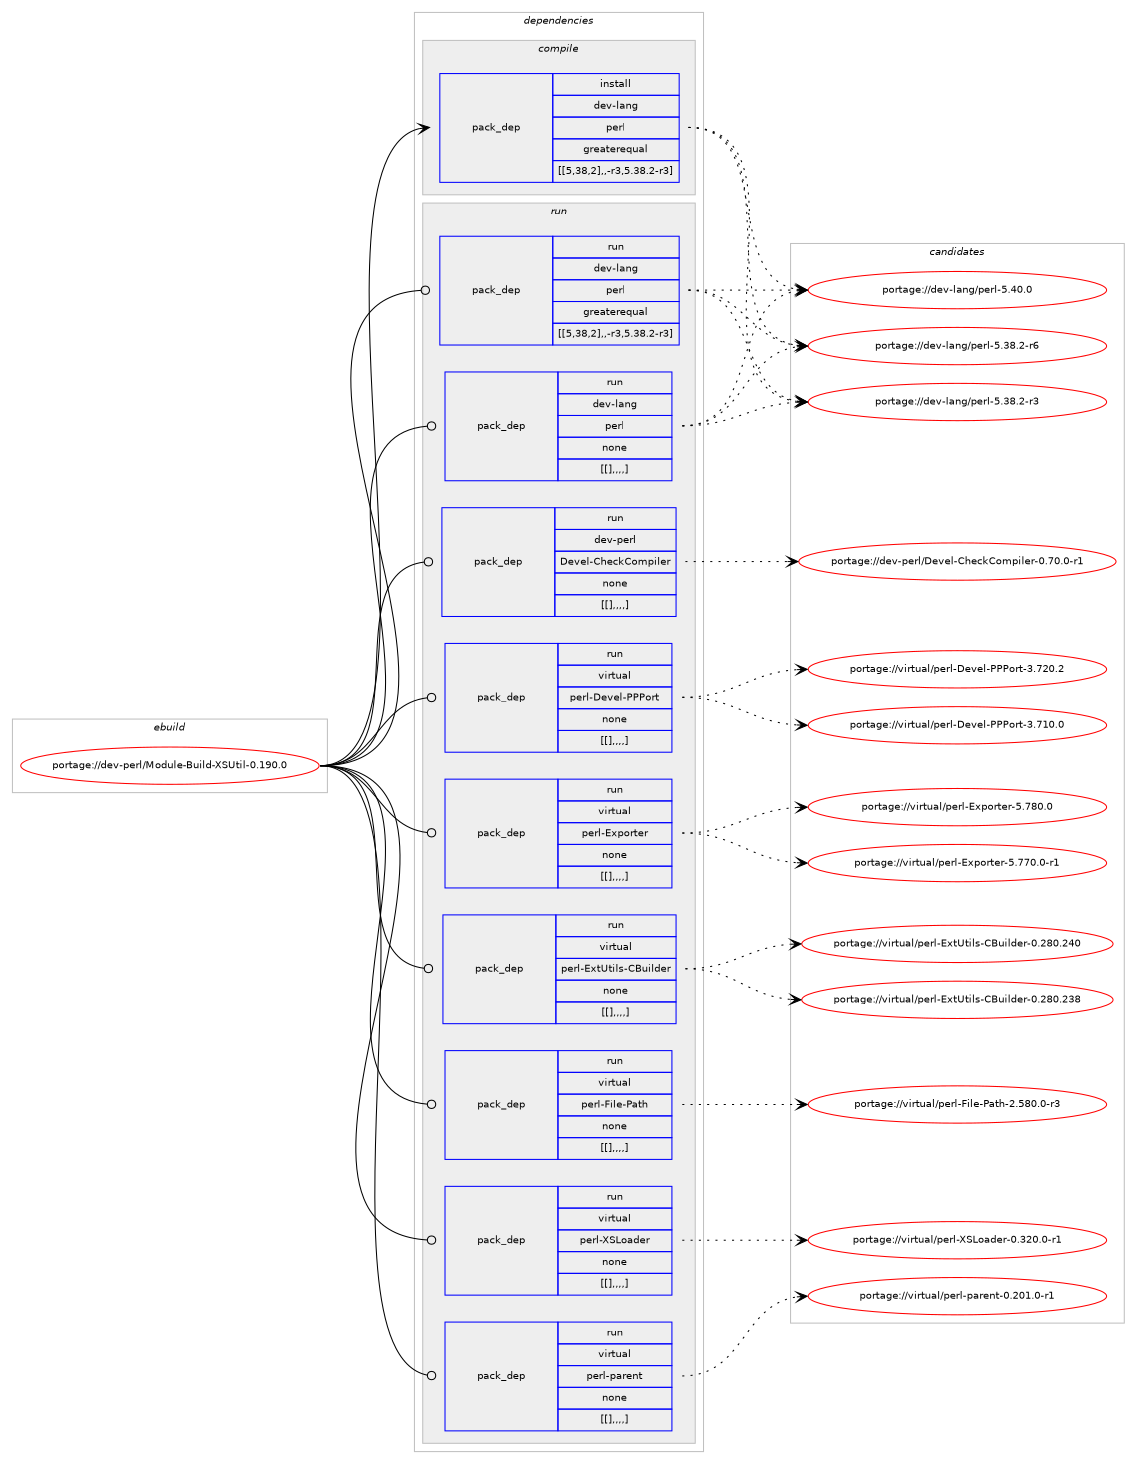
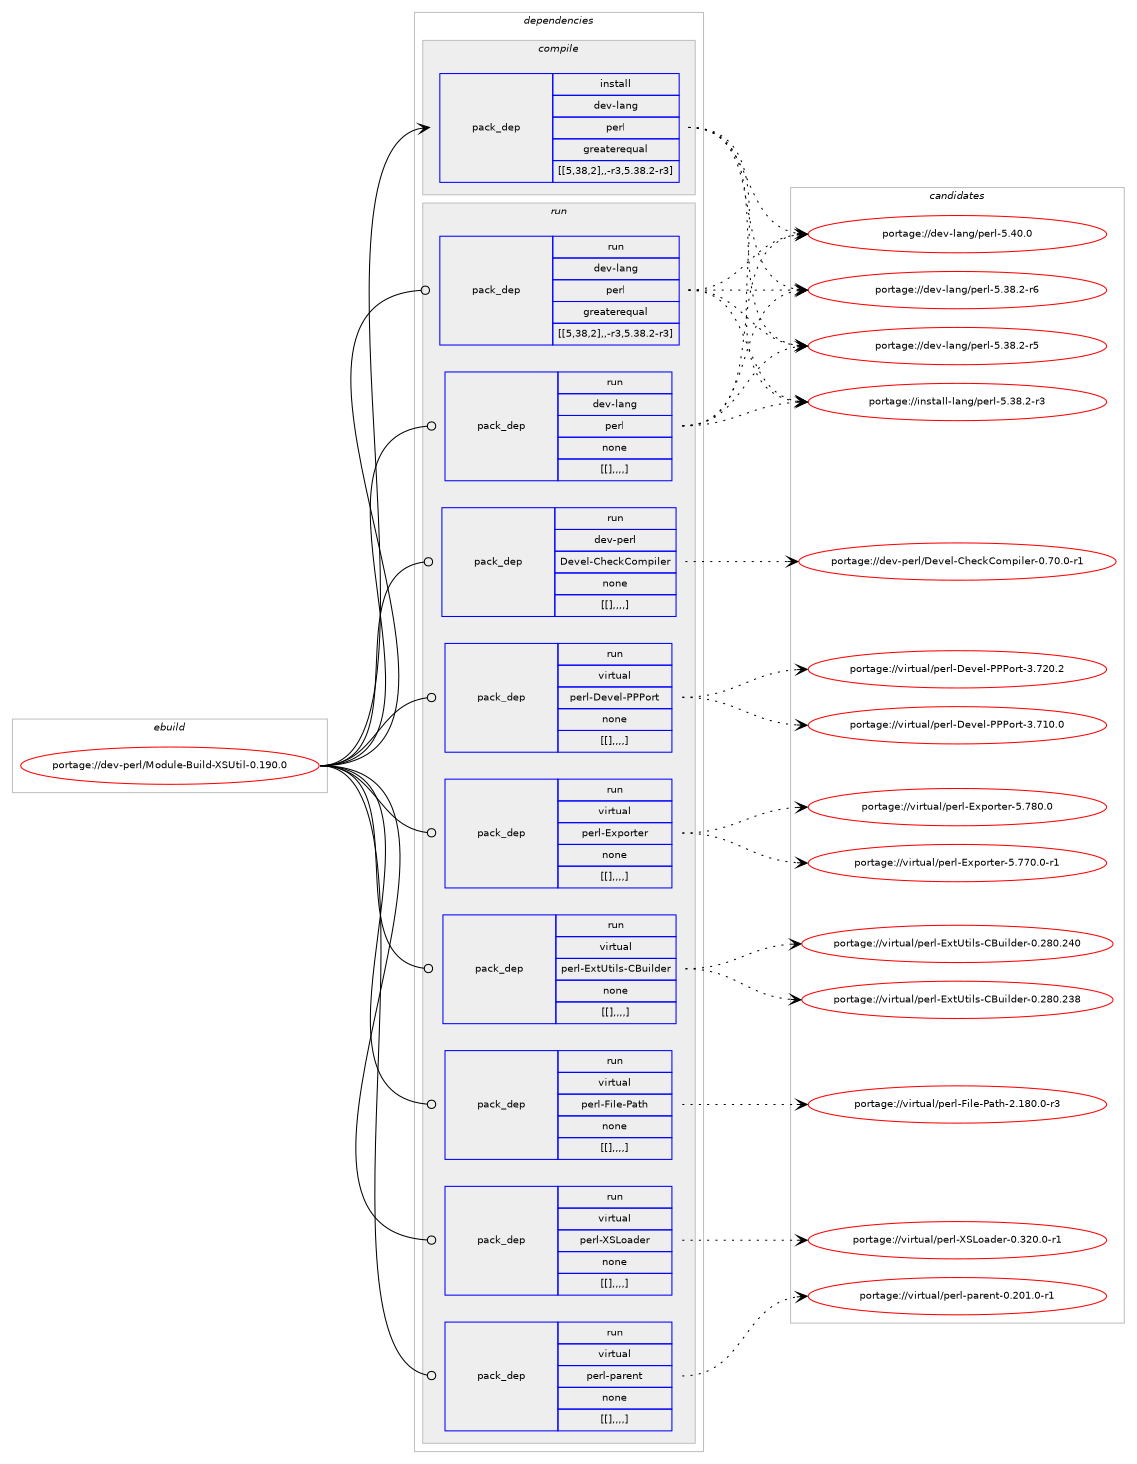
node "portage://dev-lang/perl-5.38.2-r5": added
node "portage://dev-lang/perl-5.38.2-r3": label "portage://dev-lang/perl-5.38.2-r3" -> "portage://install-lang/perl-5.38.2-r3"
node "portage://virtual/perl-File-Path-2.580.0-r3": label "portage://virtual/perl-File-Path-2.580.0-r3" -> "portage://virtual/perl-File-Path-2.180.0-r3"
